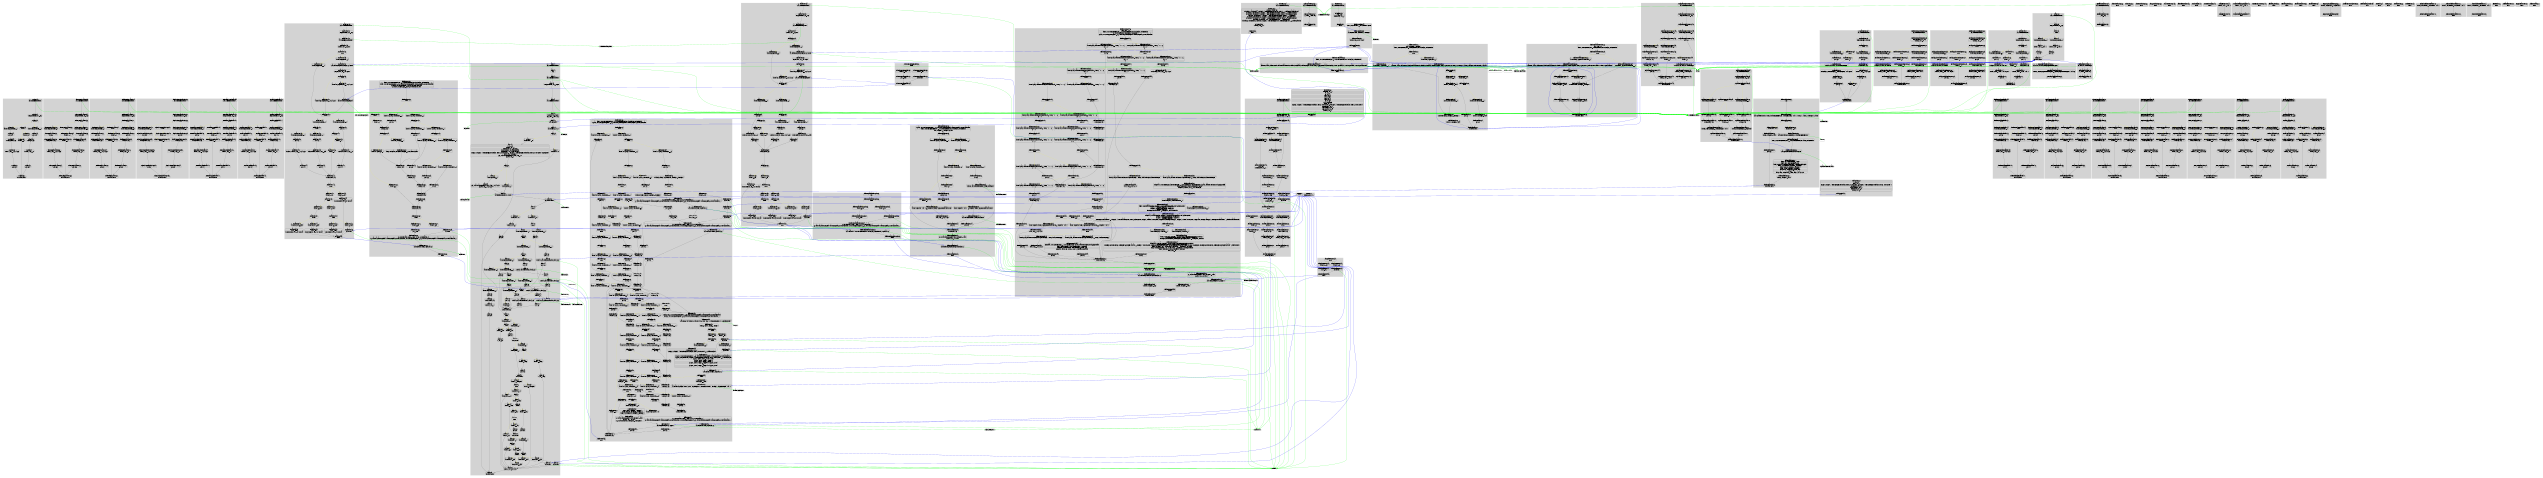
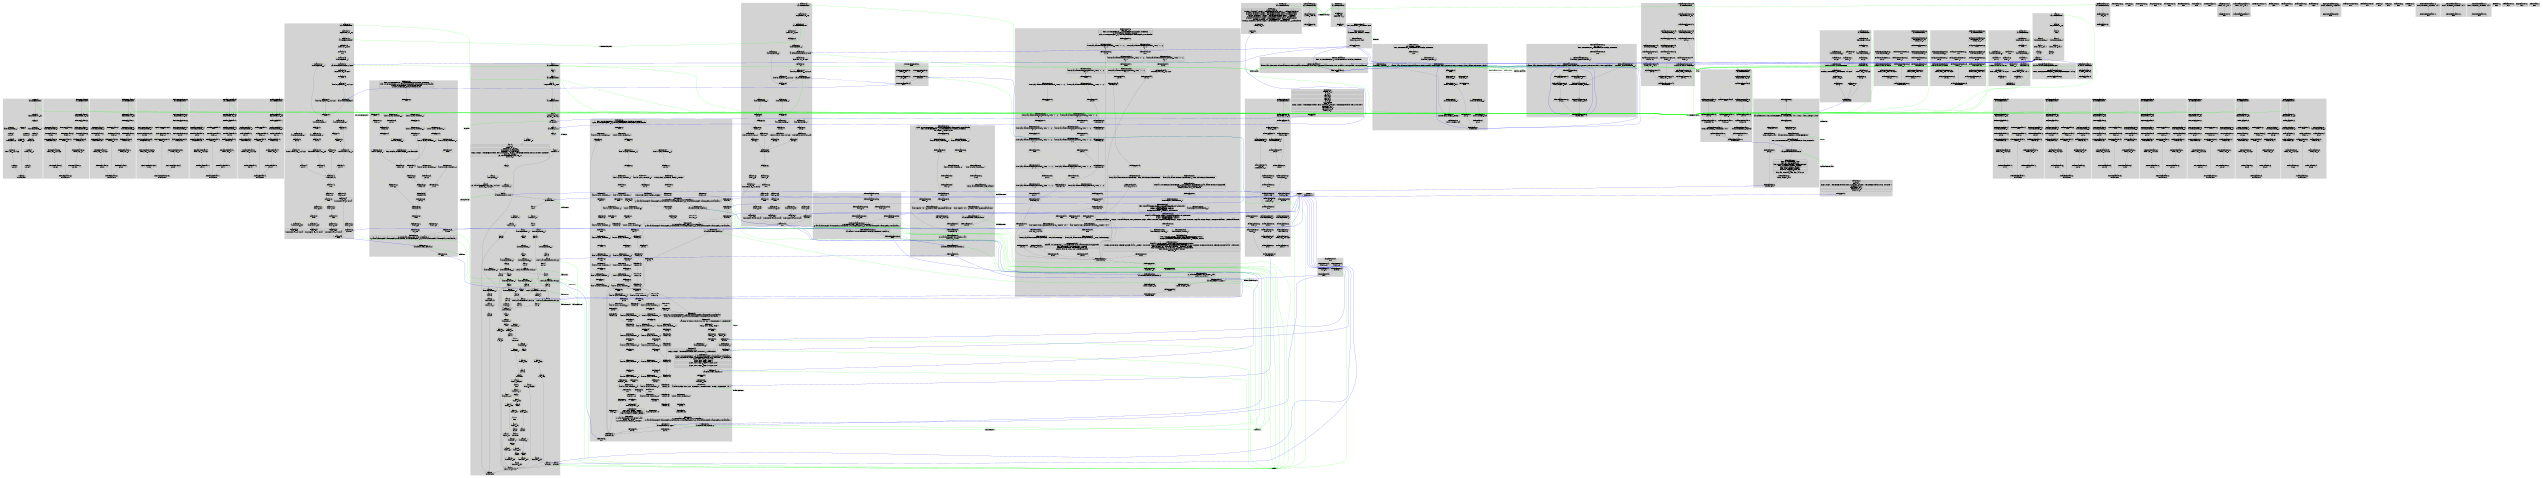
node "IoDeleteSymbolicLink_1643": added
